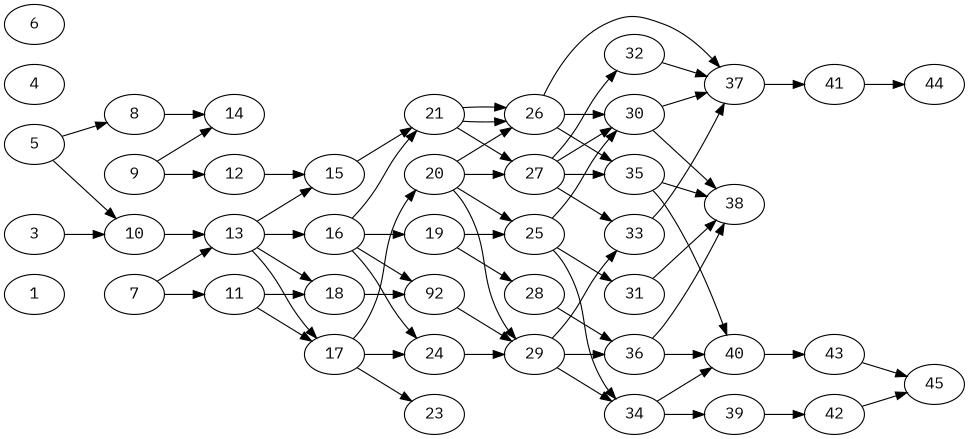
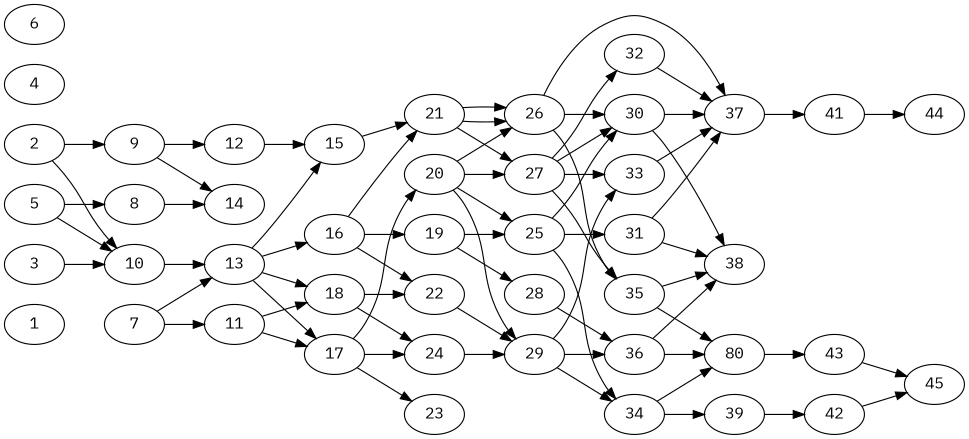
node "2": added
edge "31" -> "37": added
edge "16" -> "24": now "18" -> "24"
node "92": label "92" -> "22"
node "40": label "40" -> "80"
